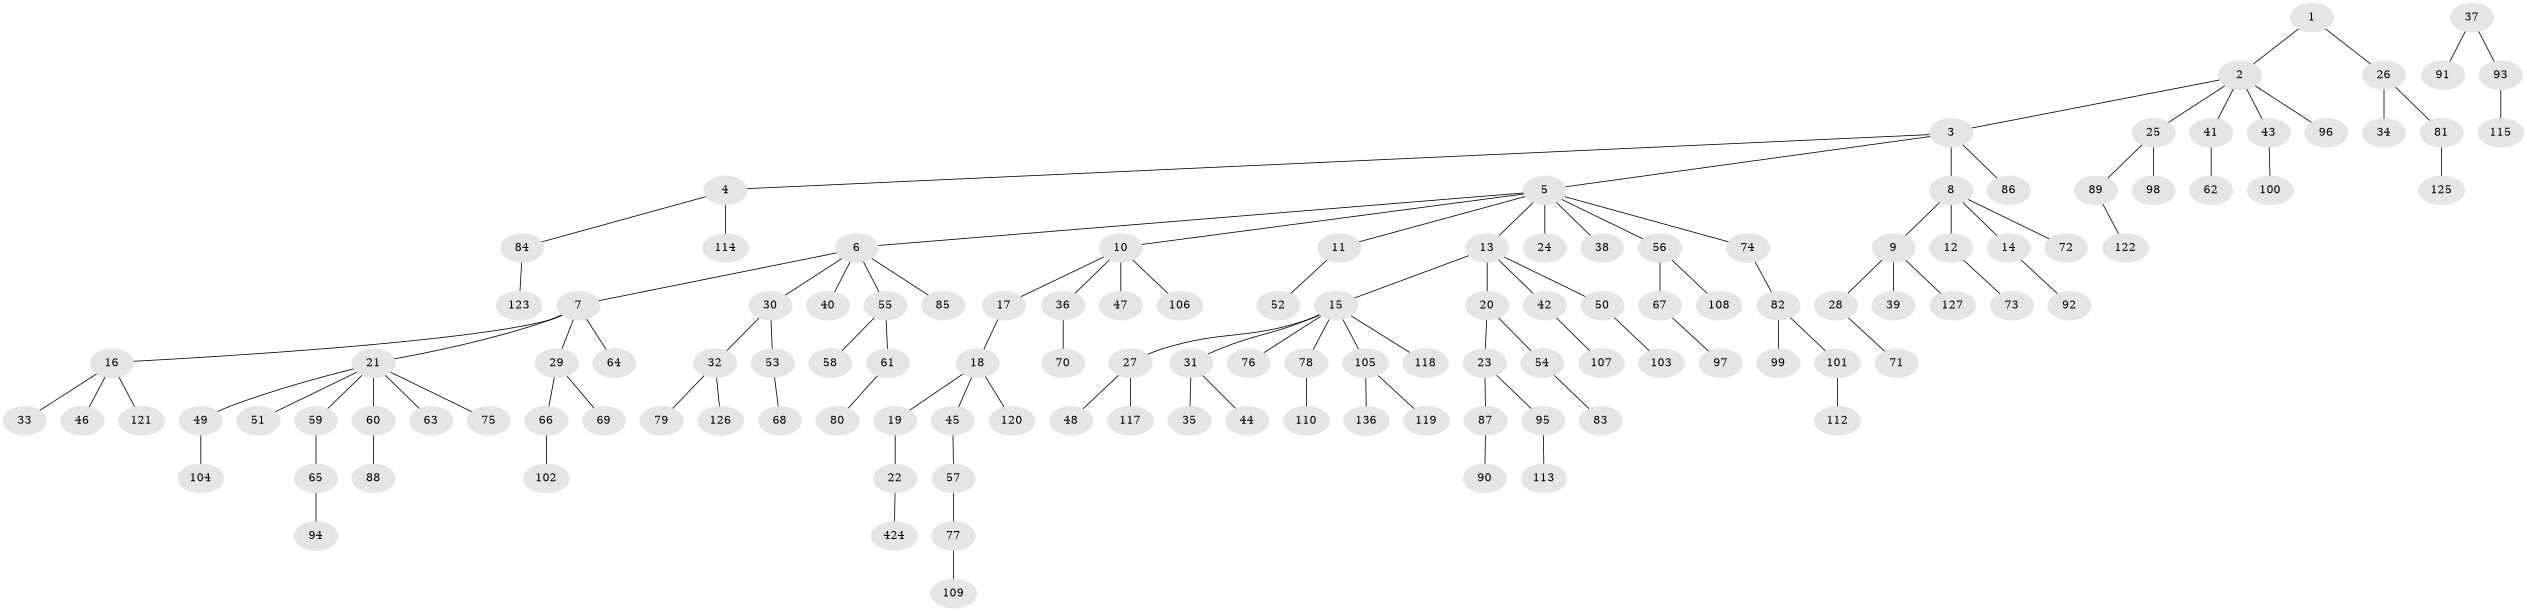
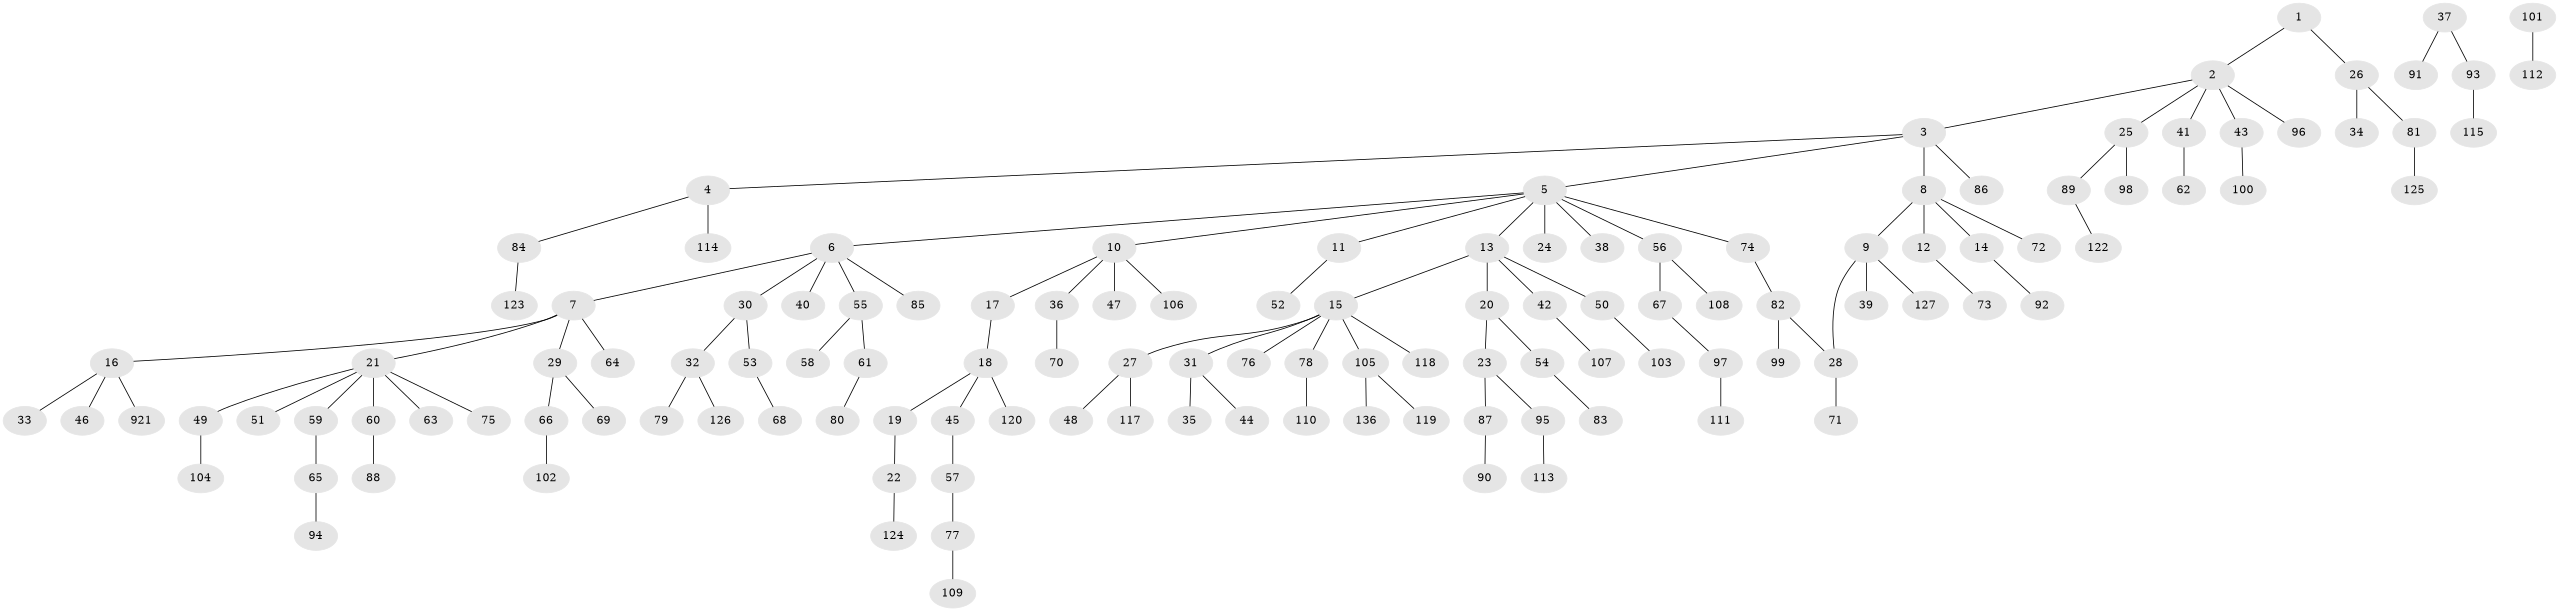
edge "82" -- "101": now "82" -- "28"
node "121": label "121" -> "921"
node "111": added
node "424": label "424" -> "124"
